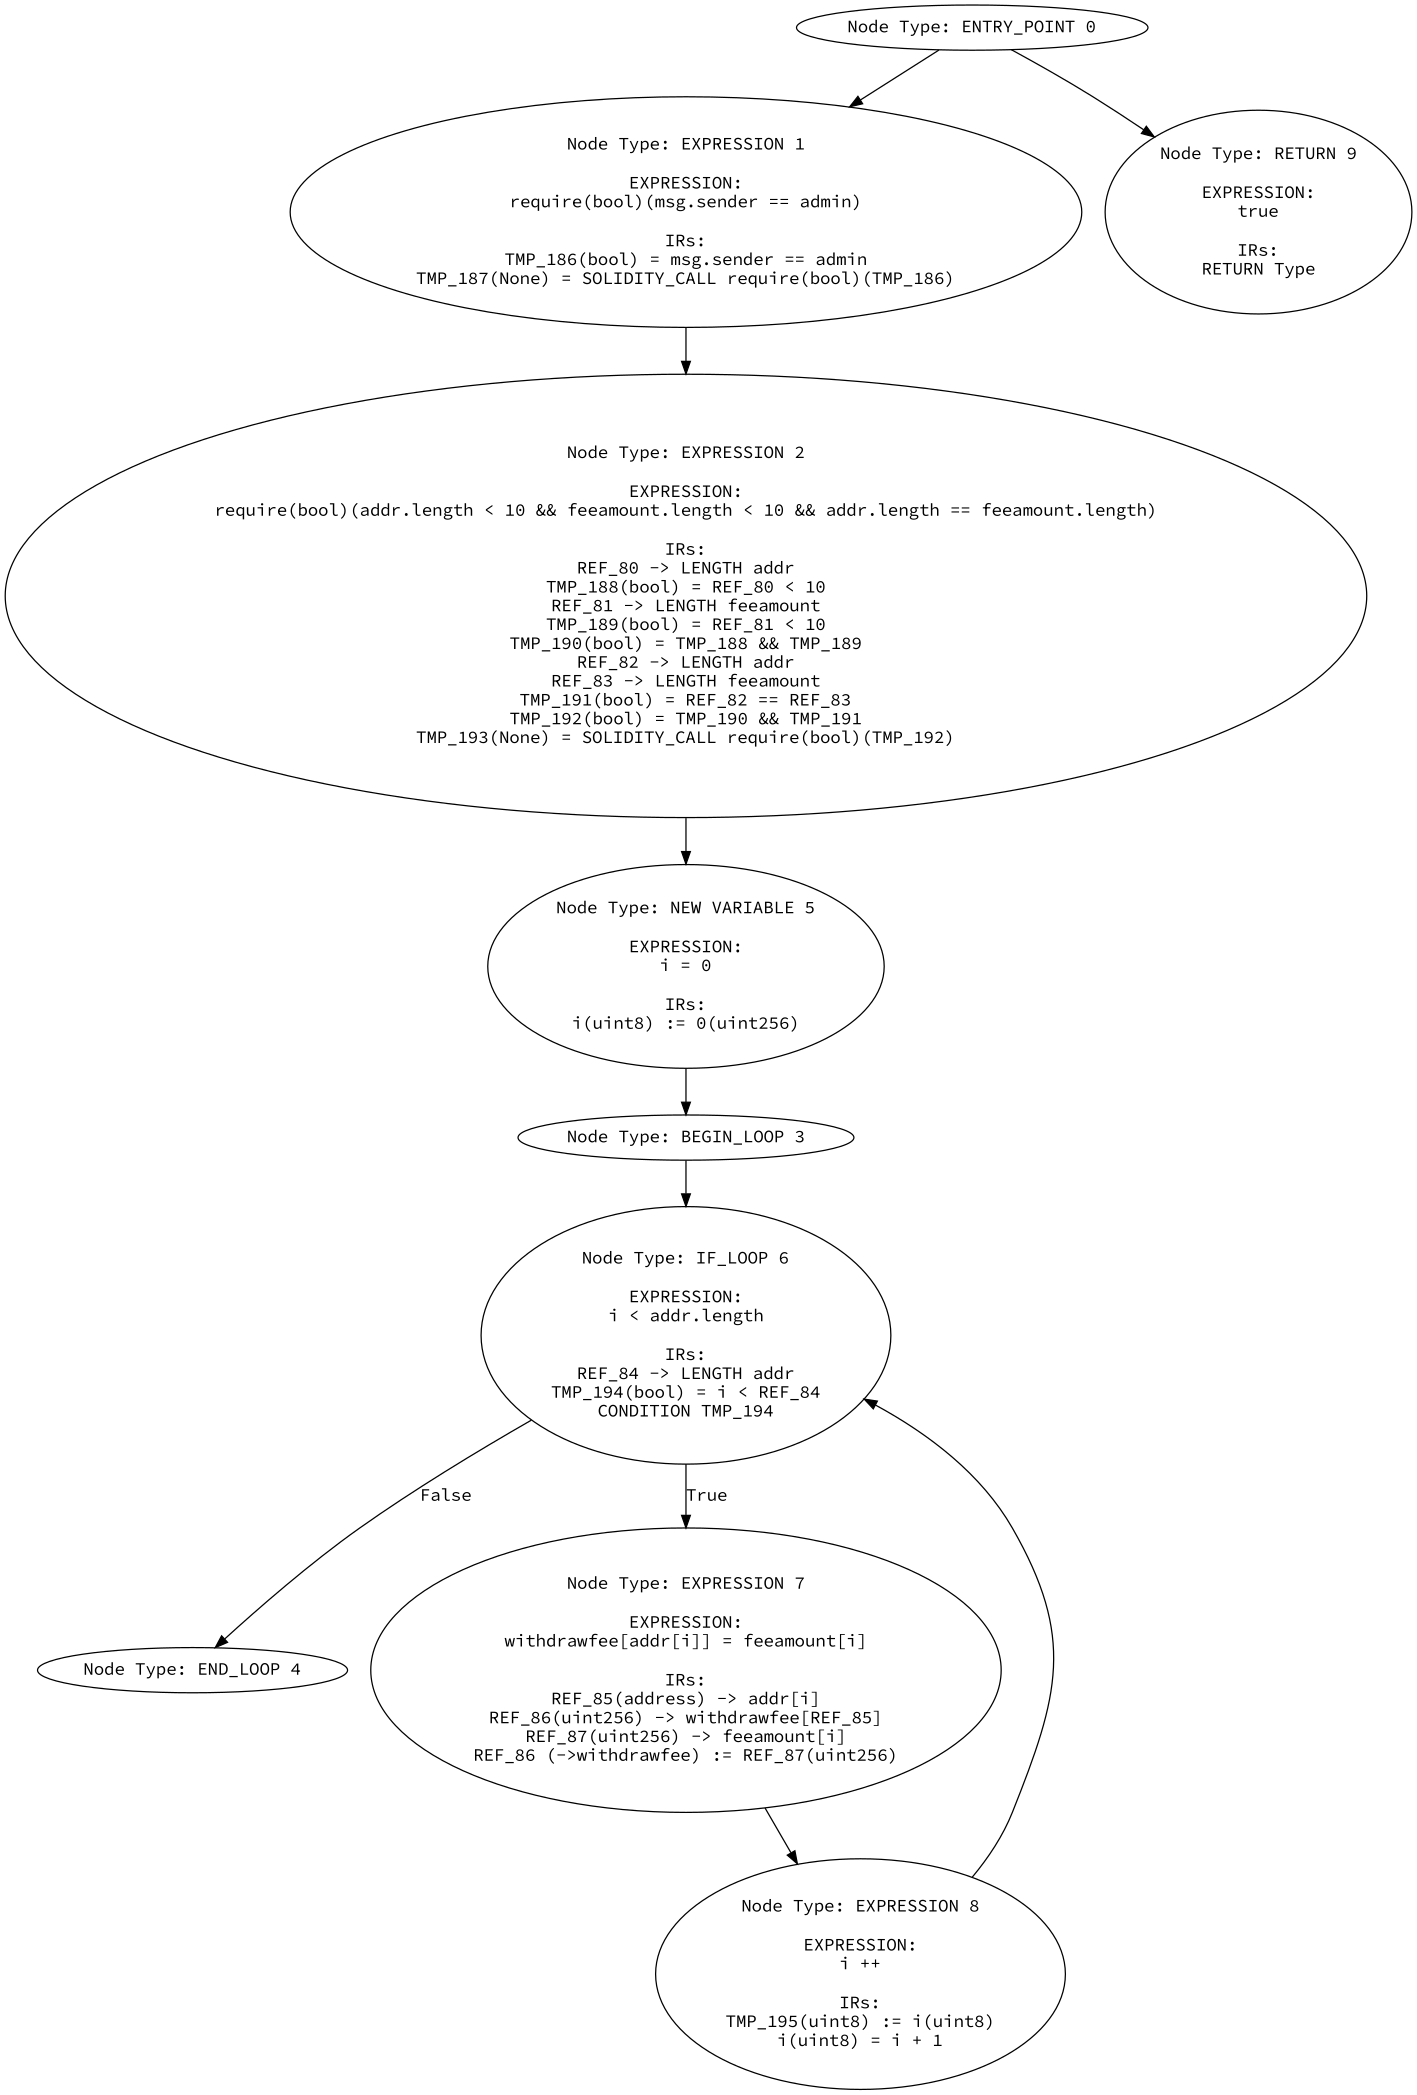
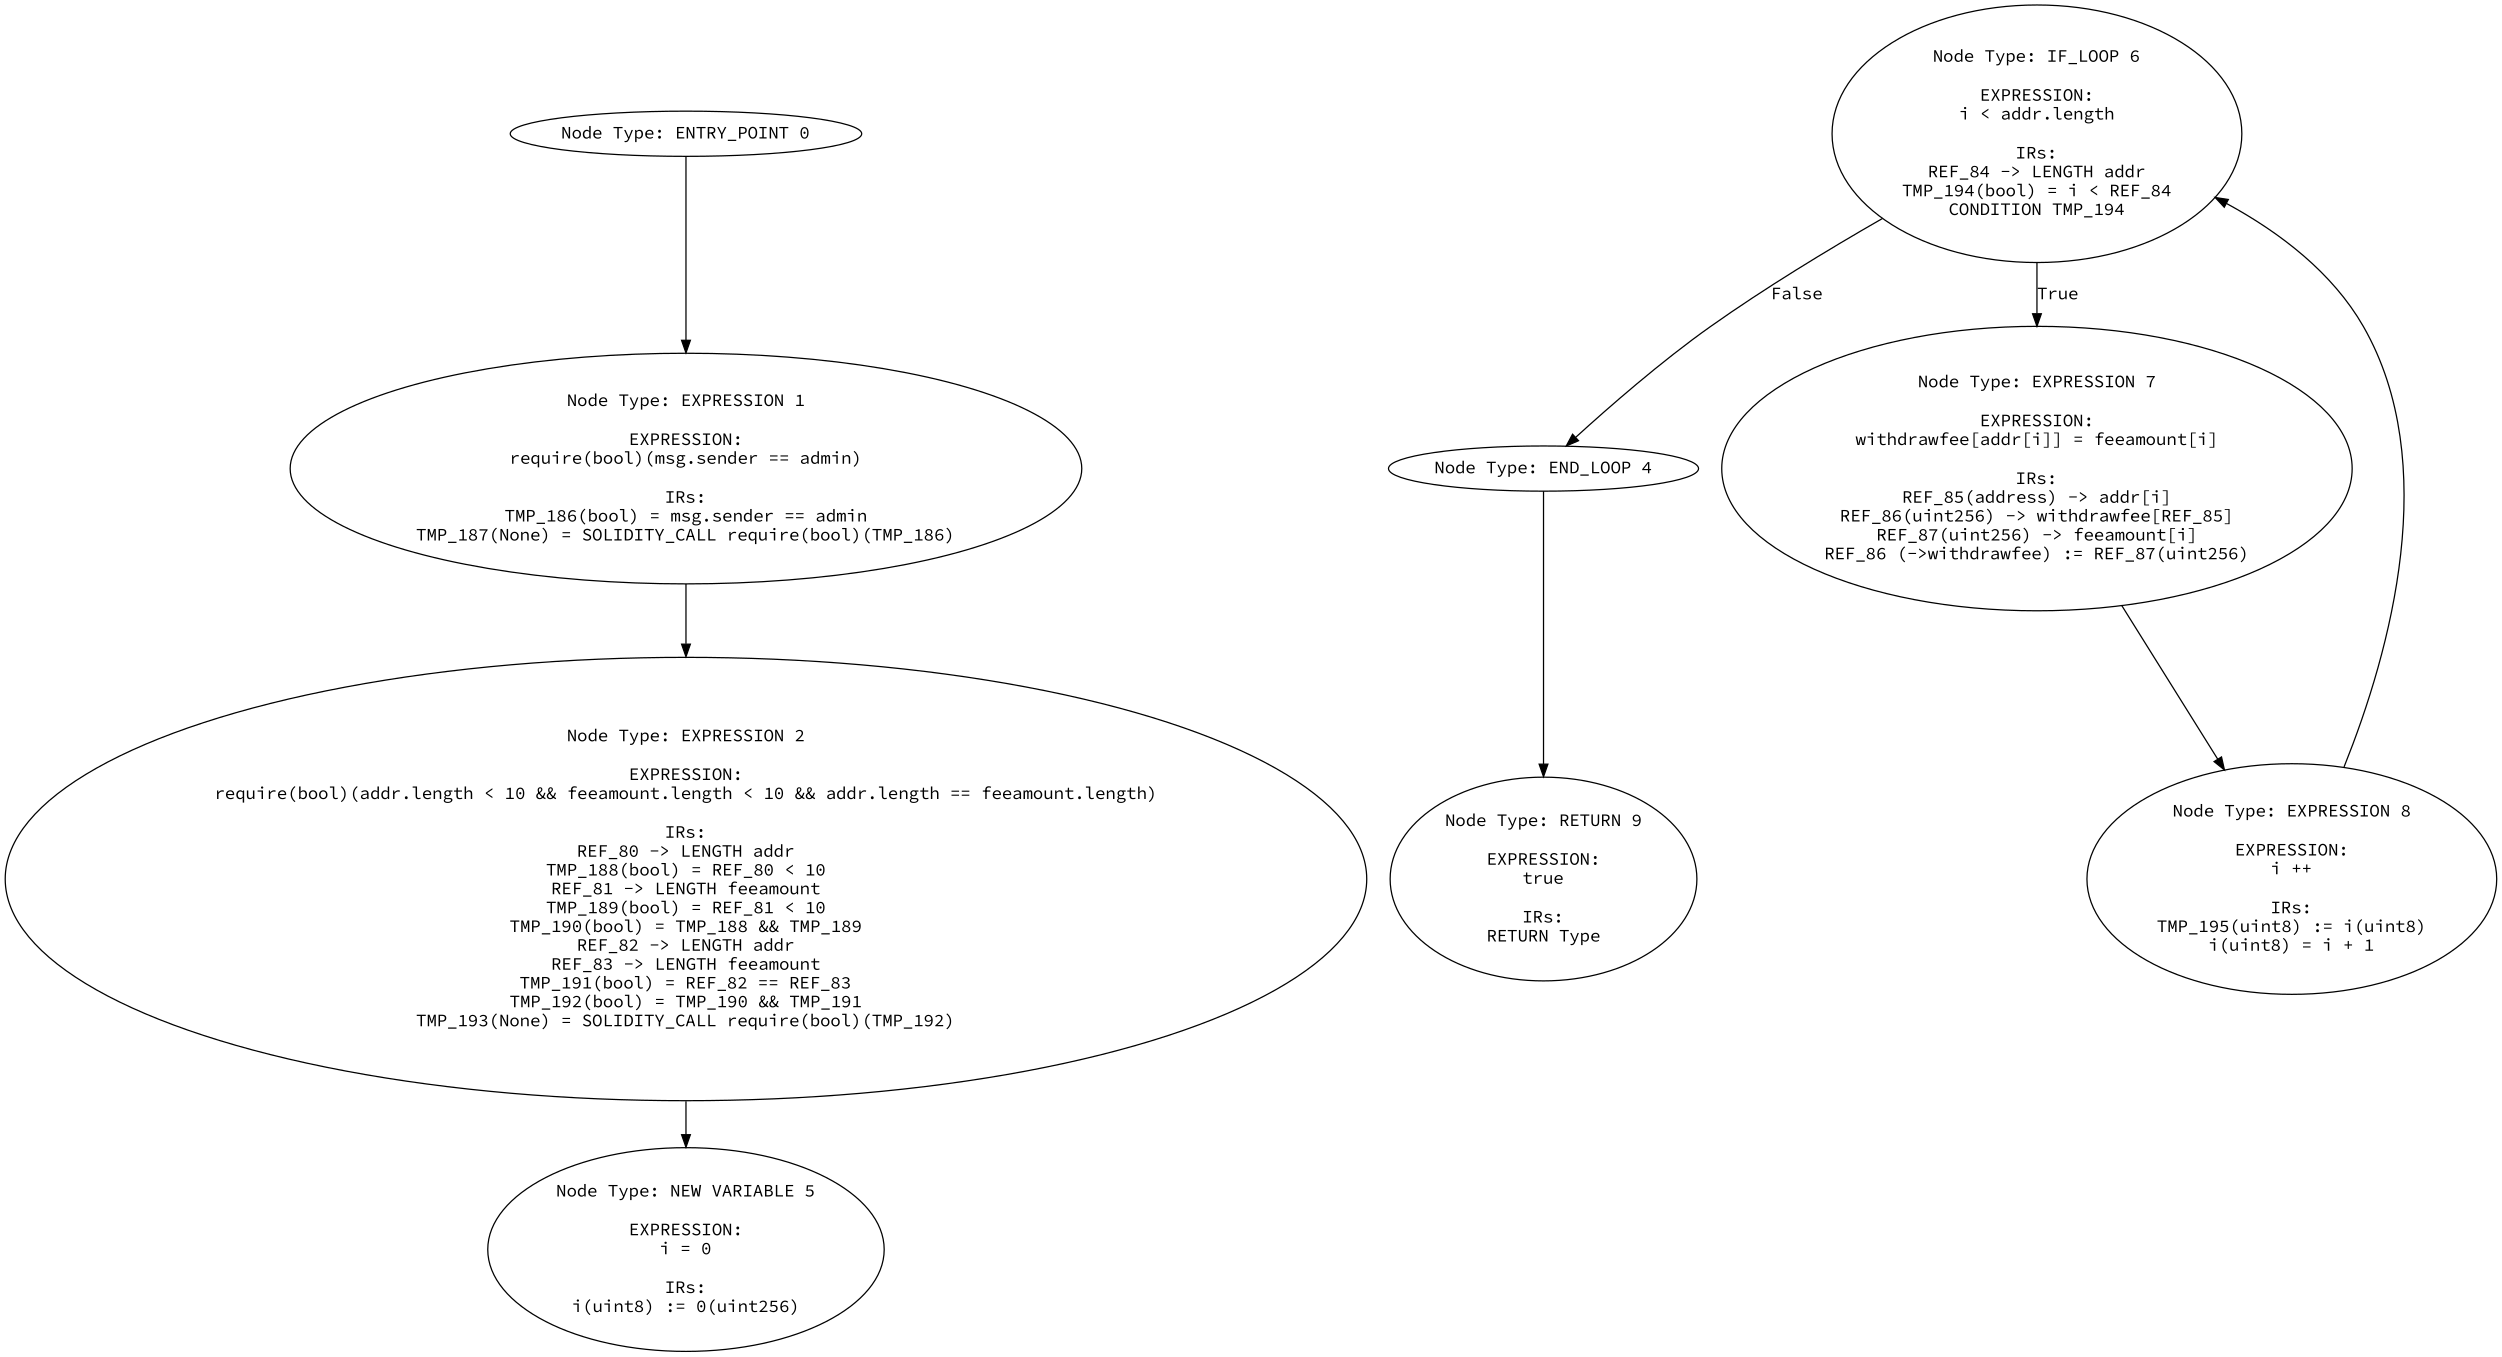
edge "Node Type: ENTRY_POINT 0" -> "Node Type: RETURN 9 EXPRESSION: true IRs: RETURN Type": now "Node Type: END_LOOP 4" -> "Node Type: RETURN 9 EXPRESSION: true IRs: RETURN Type"
node "Node Type: BEGIN_LOOP 3": removed
